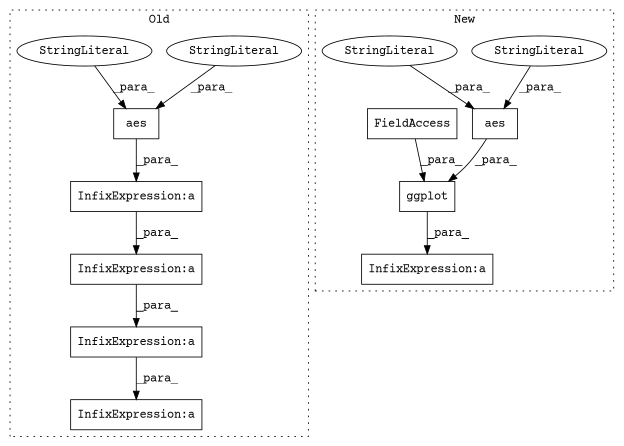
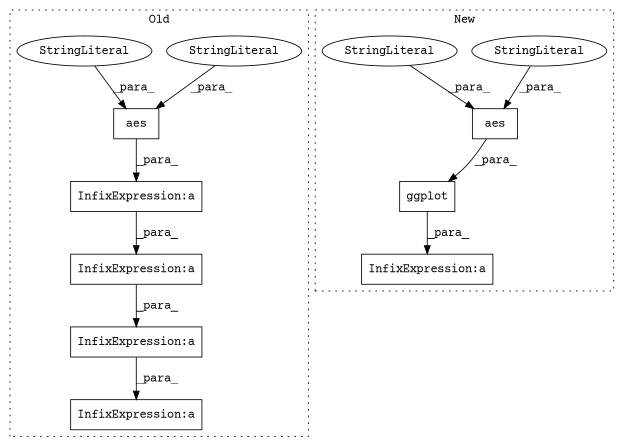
node "FieldAccess": removed
